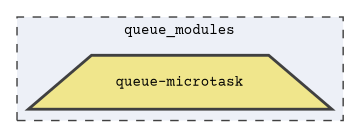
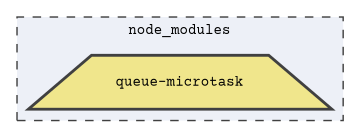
cluster "queue_modules": label "queue_modules" -> "node_modules"
